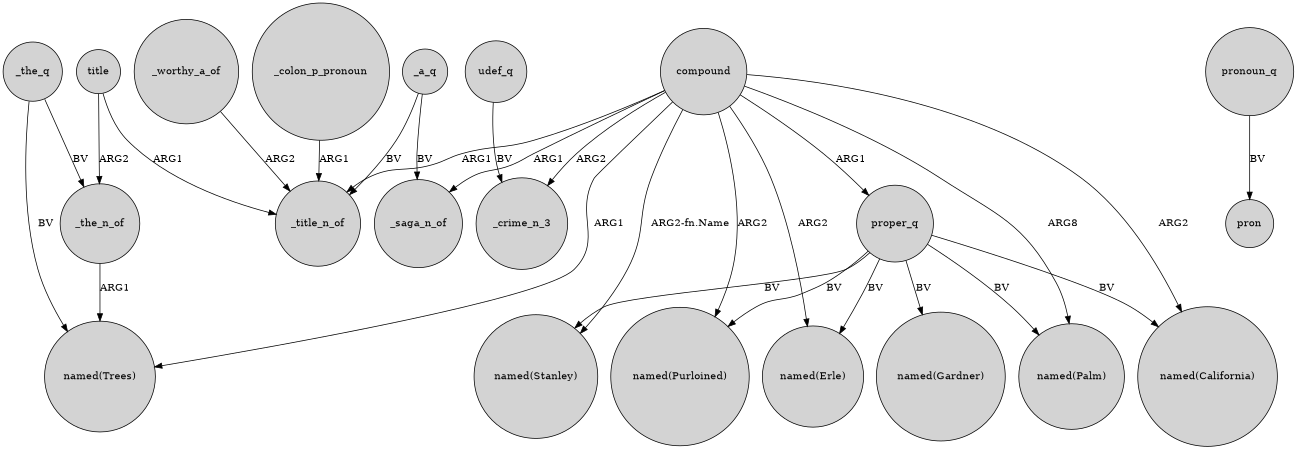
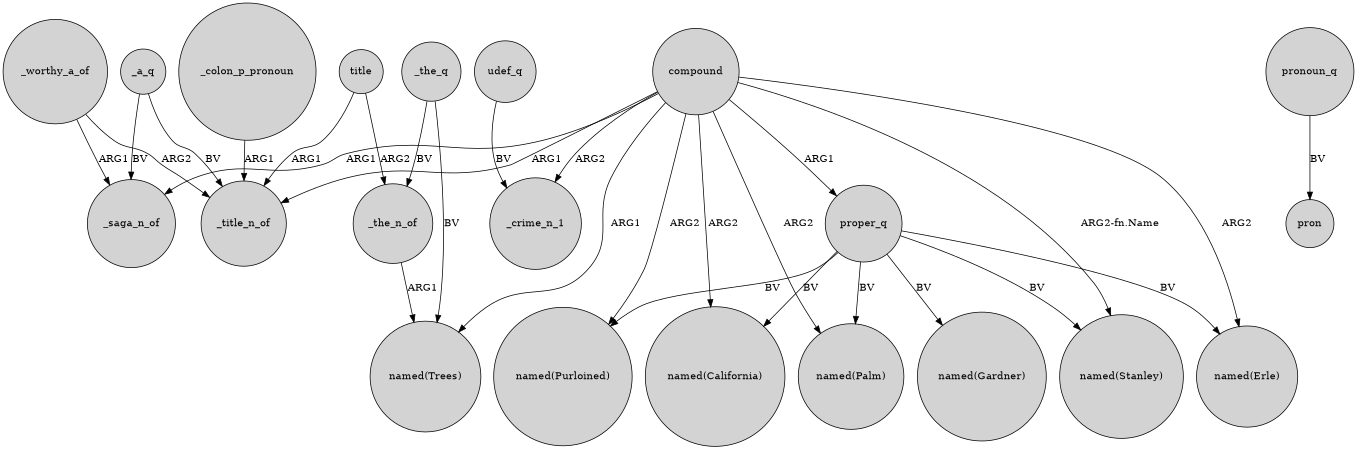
edge "_worthy_a_of" -> "_saga_n_of": added, label "ARG1"
node "_crime_n_3": label "_crime_n_3" -> "_crime_n_1"
edge "compound" -> "named(Palm)": label "ARG8" -> "ARG2"
